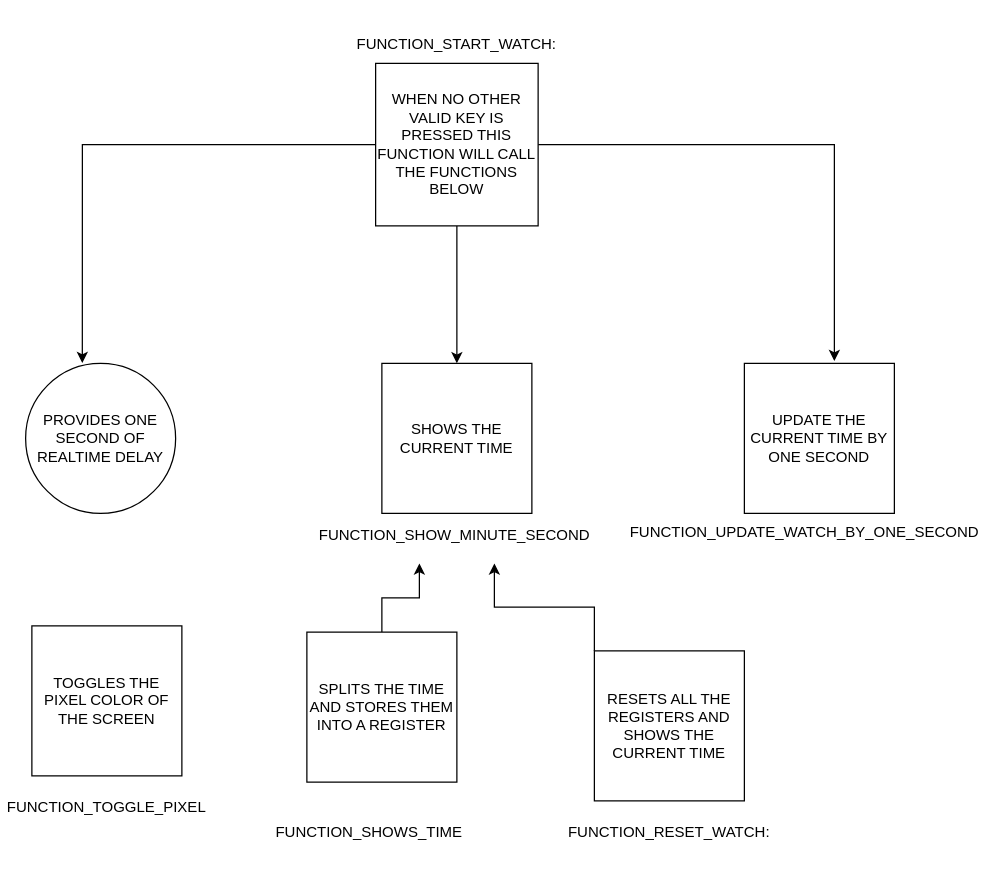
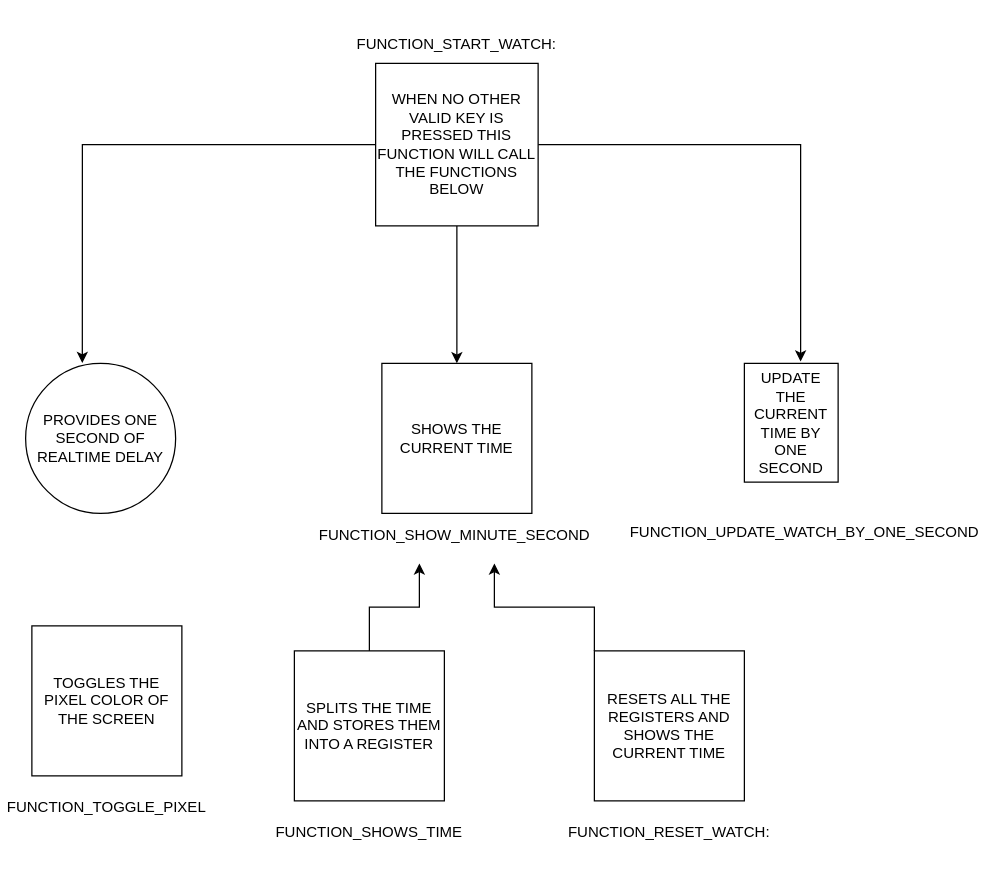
node "UPDATE THE CURRENT TIME BY ONE SECOND": size 150x150 -> 94x119
node "SPLITS THE TIME AND STORES THEM INTO A REGISTER": moved (382, 707) -> (369, 726)
